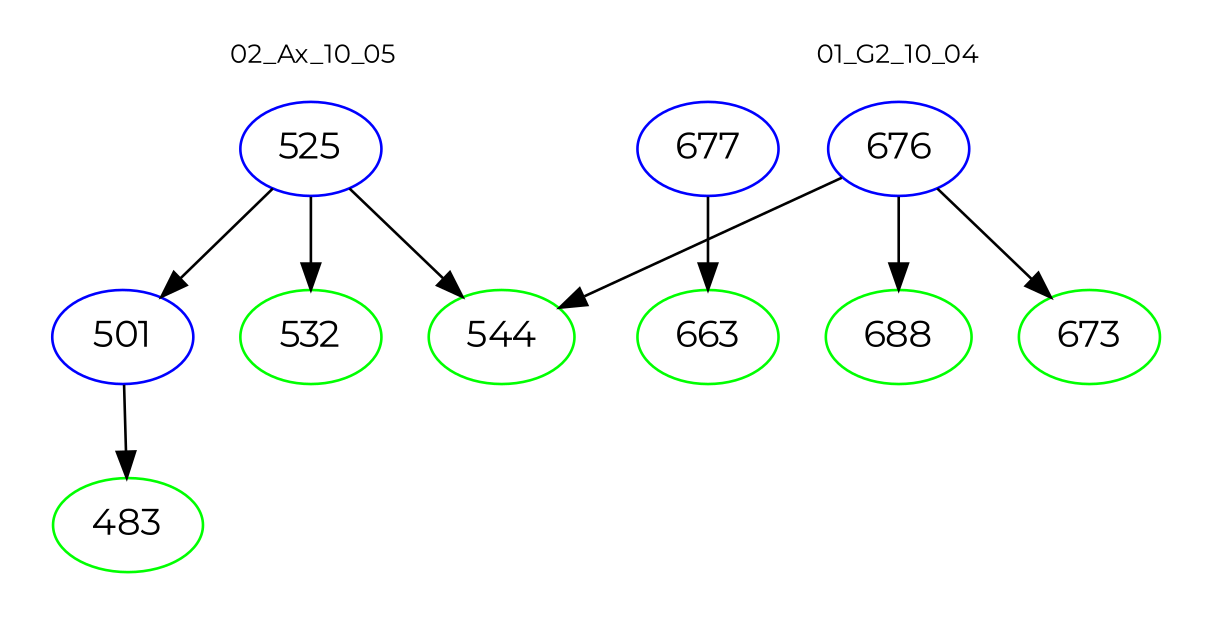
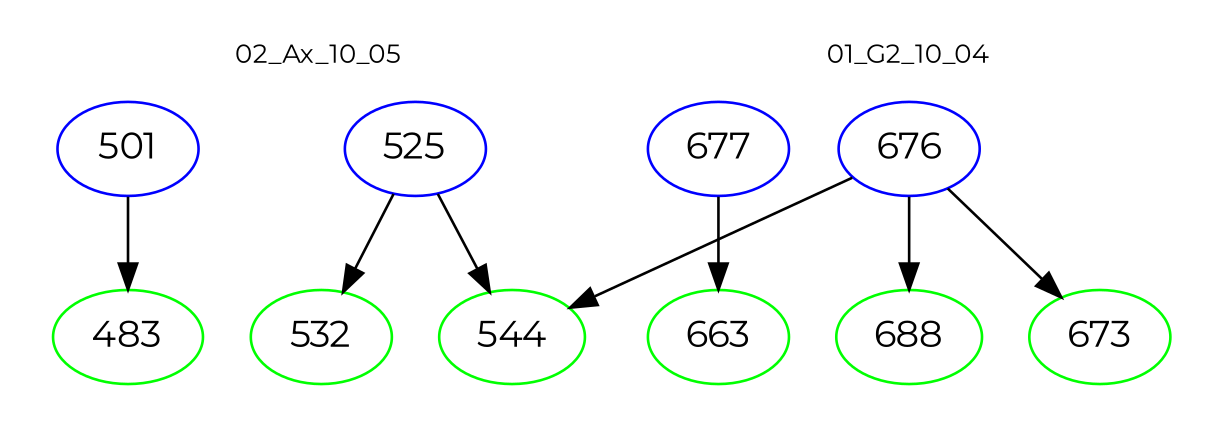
edge "525" -> "501": removed
